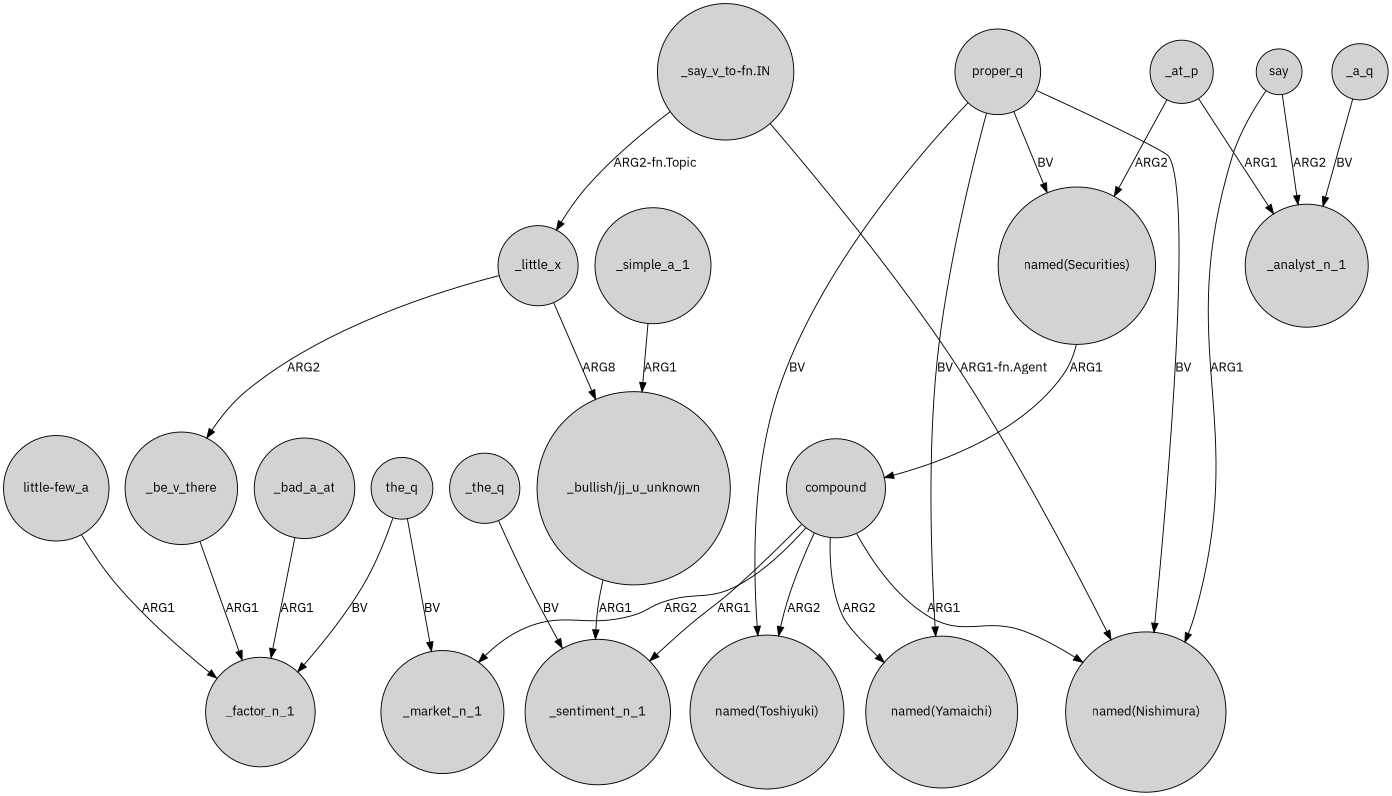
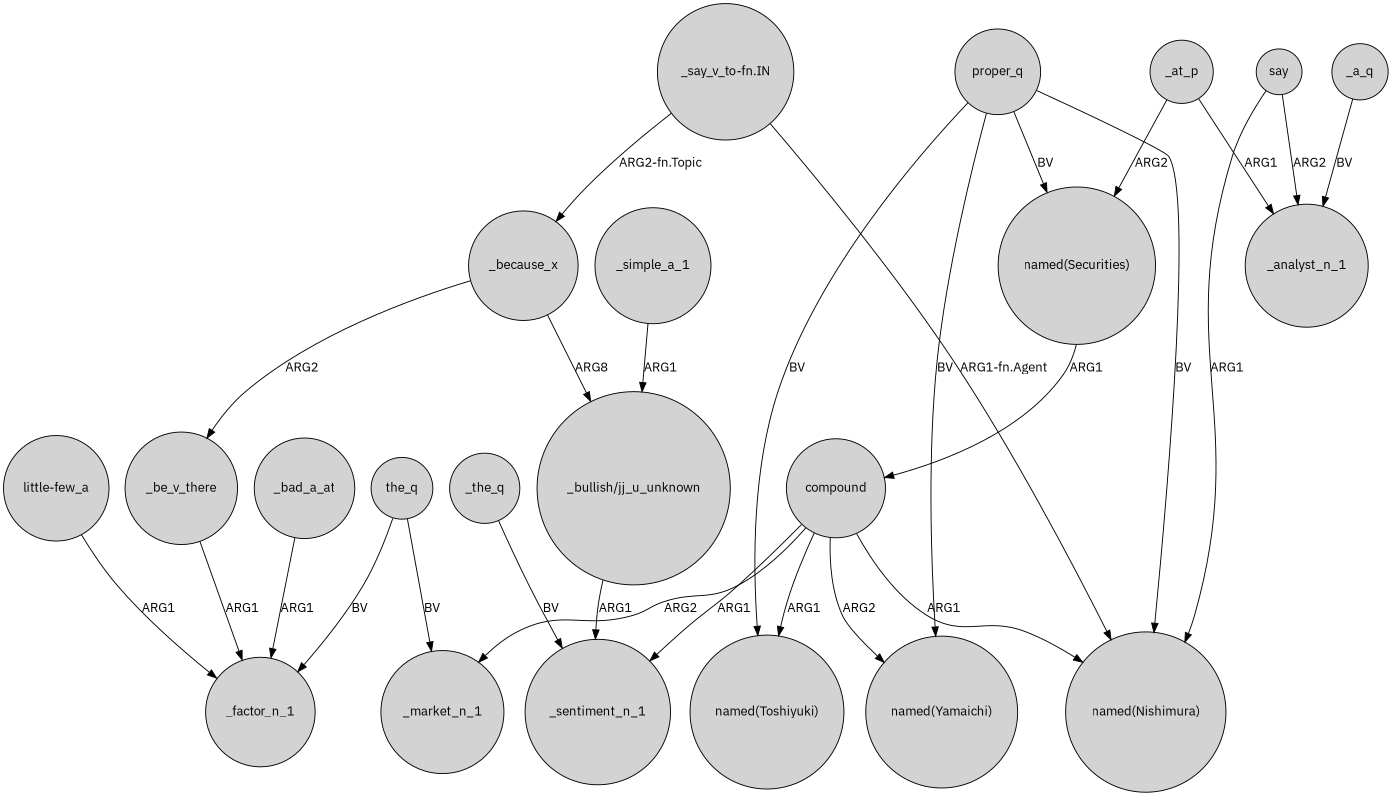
node "_little_x": label "_little_x" -> "_because_x"
edge "compound" -> "named(Toshiyuki)": label "ARG2" -> "ARG1"
